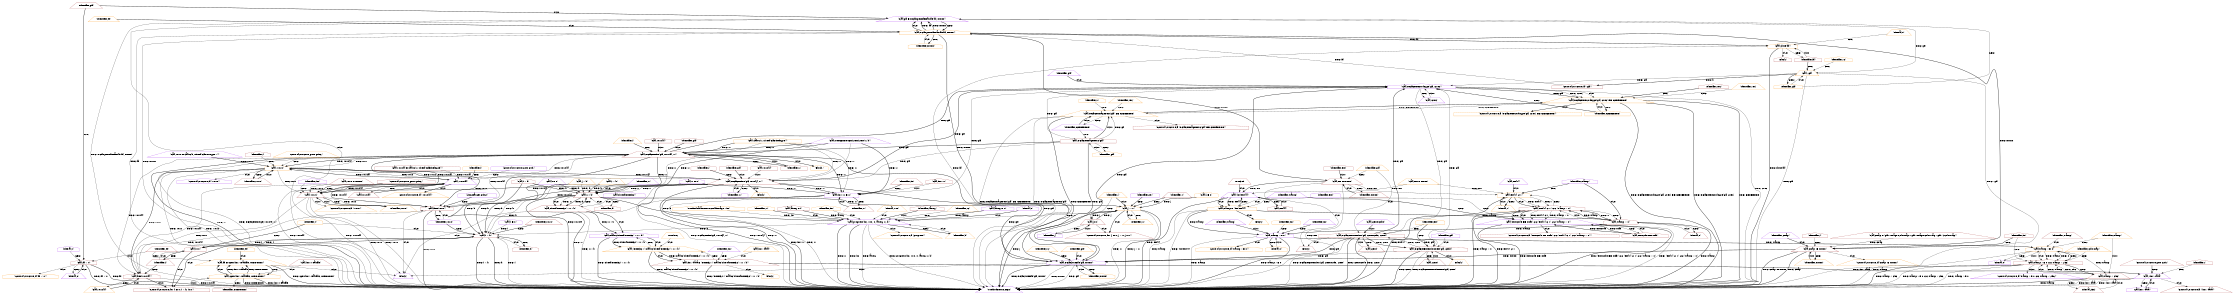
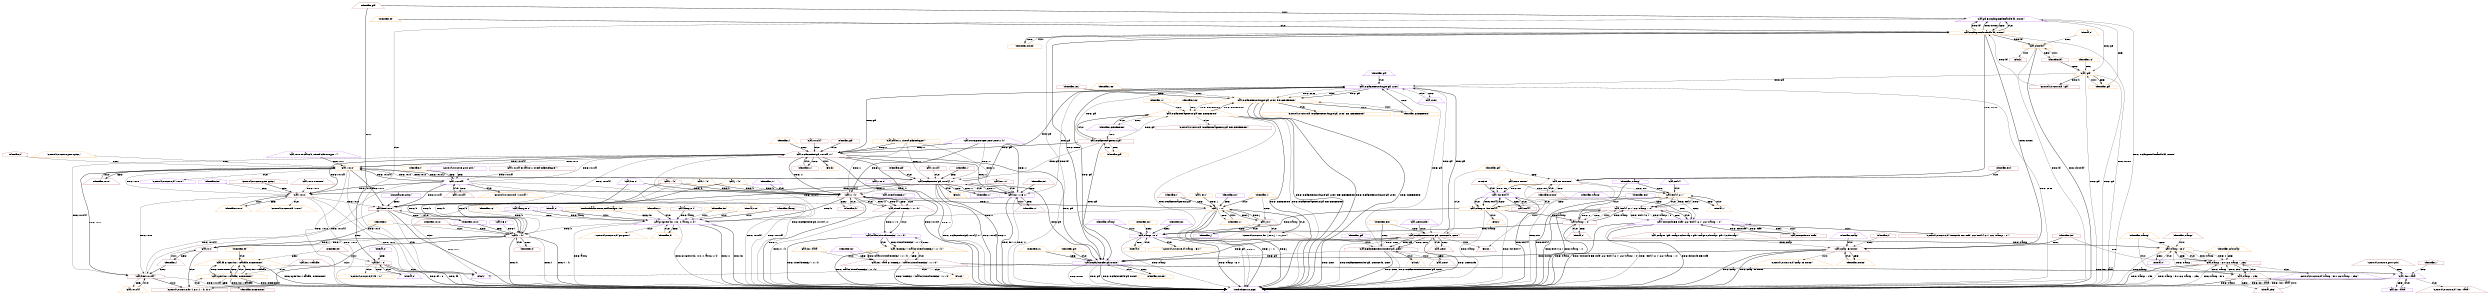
node "1000576": removed
